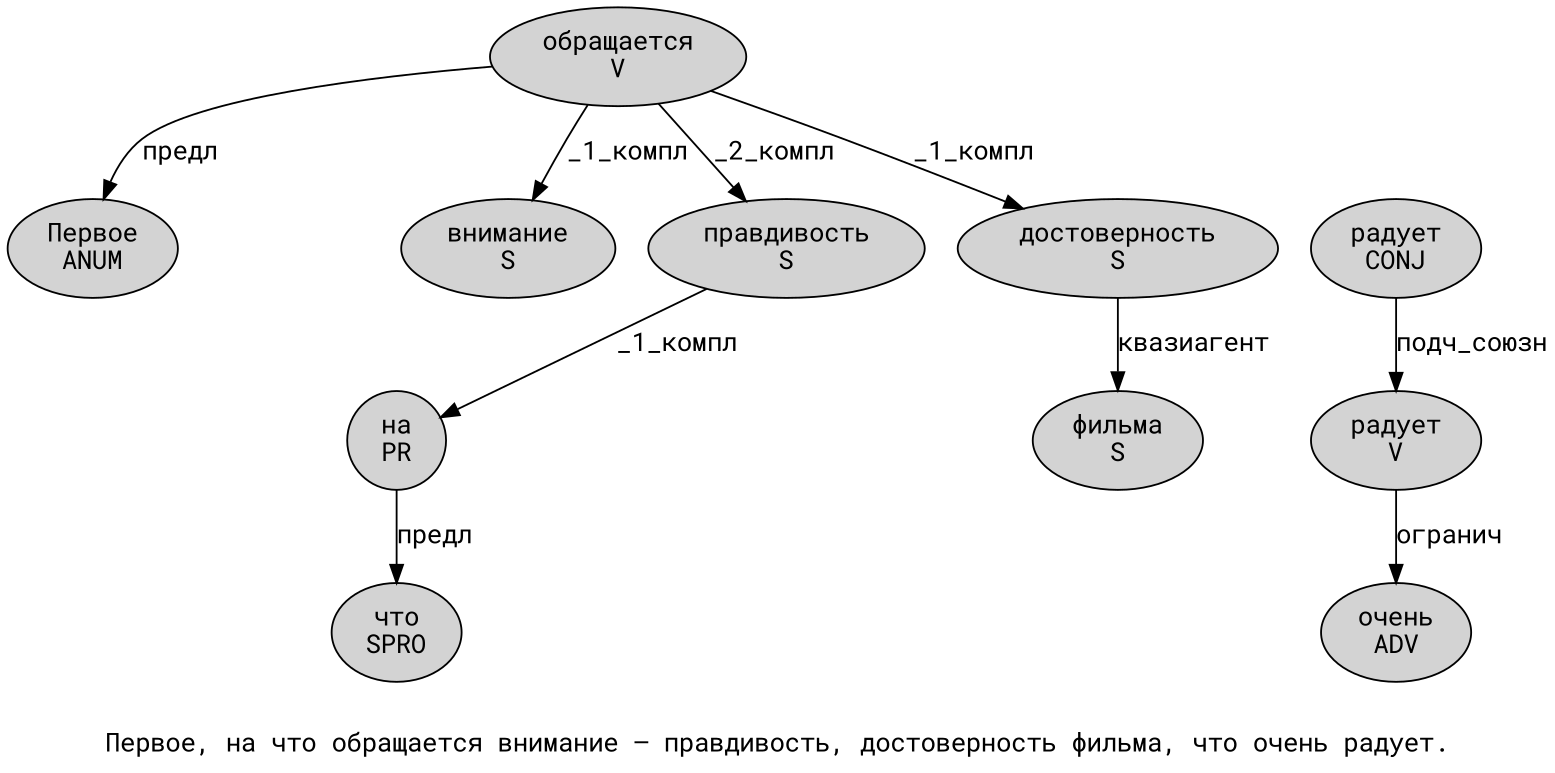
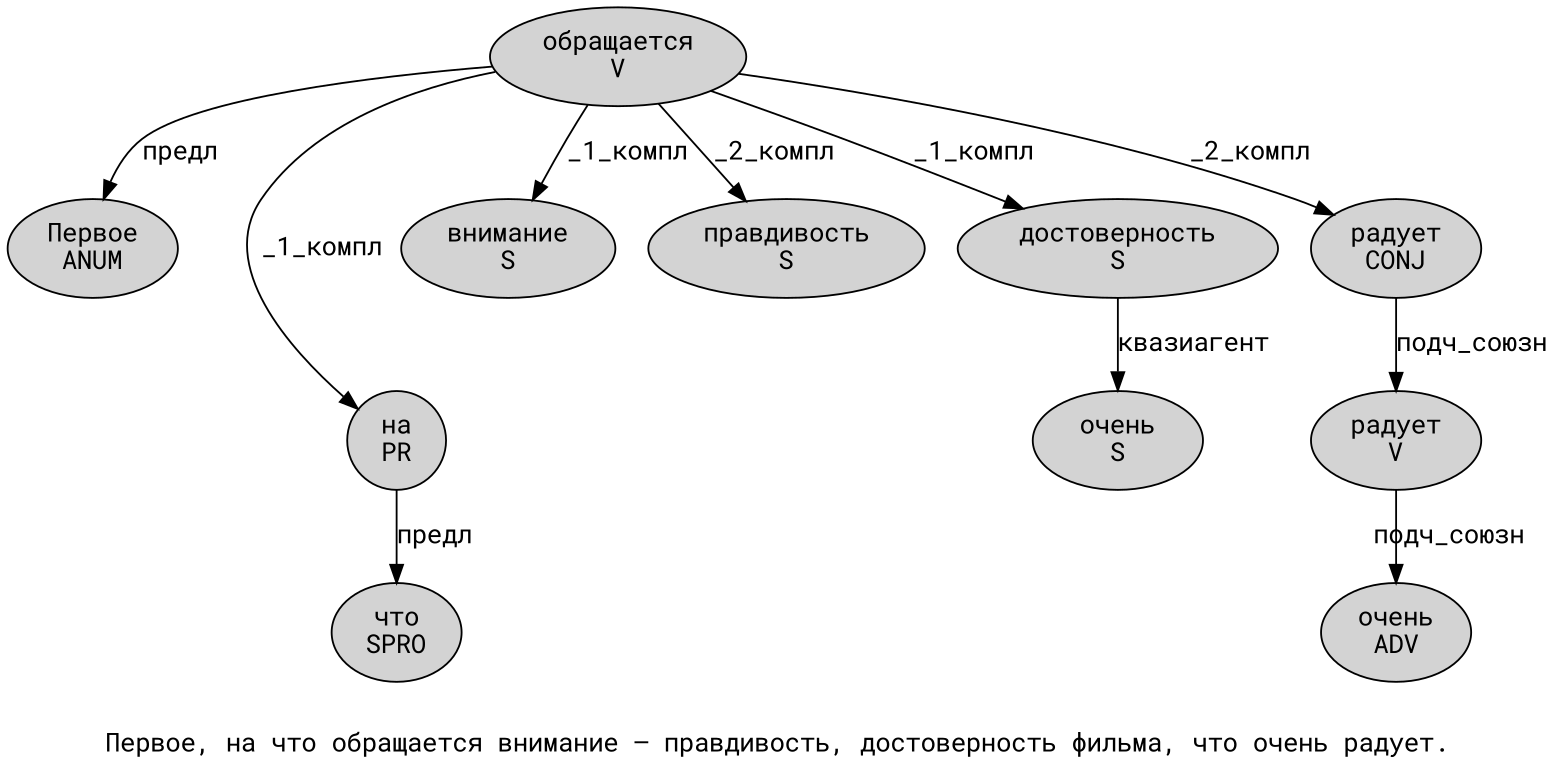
edge "обращается V" -> "радует CONJ": added, label "_2_компл"
edge "правдивость S" -> "на PR": now "обращается V" -> "на PR"
node "фильма S": label "фильма S" -> "очень S"
edge "радует V" -> "очень ADV": label "огранич" -> "подч_союзн"
